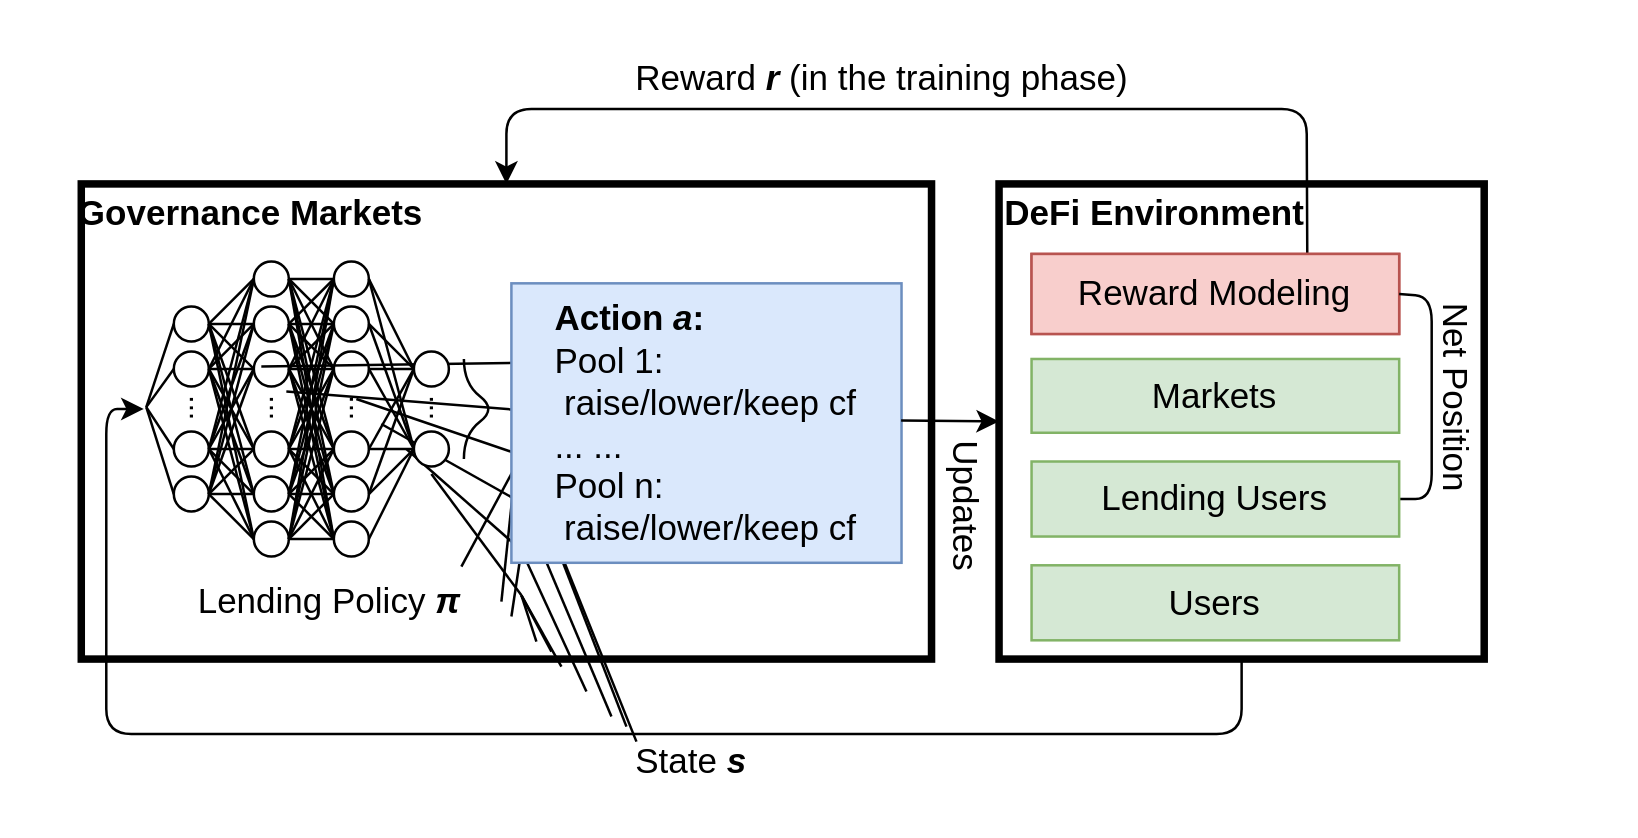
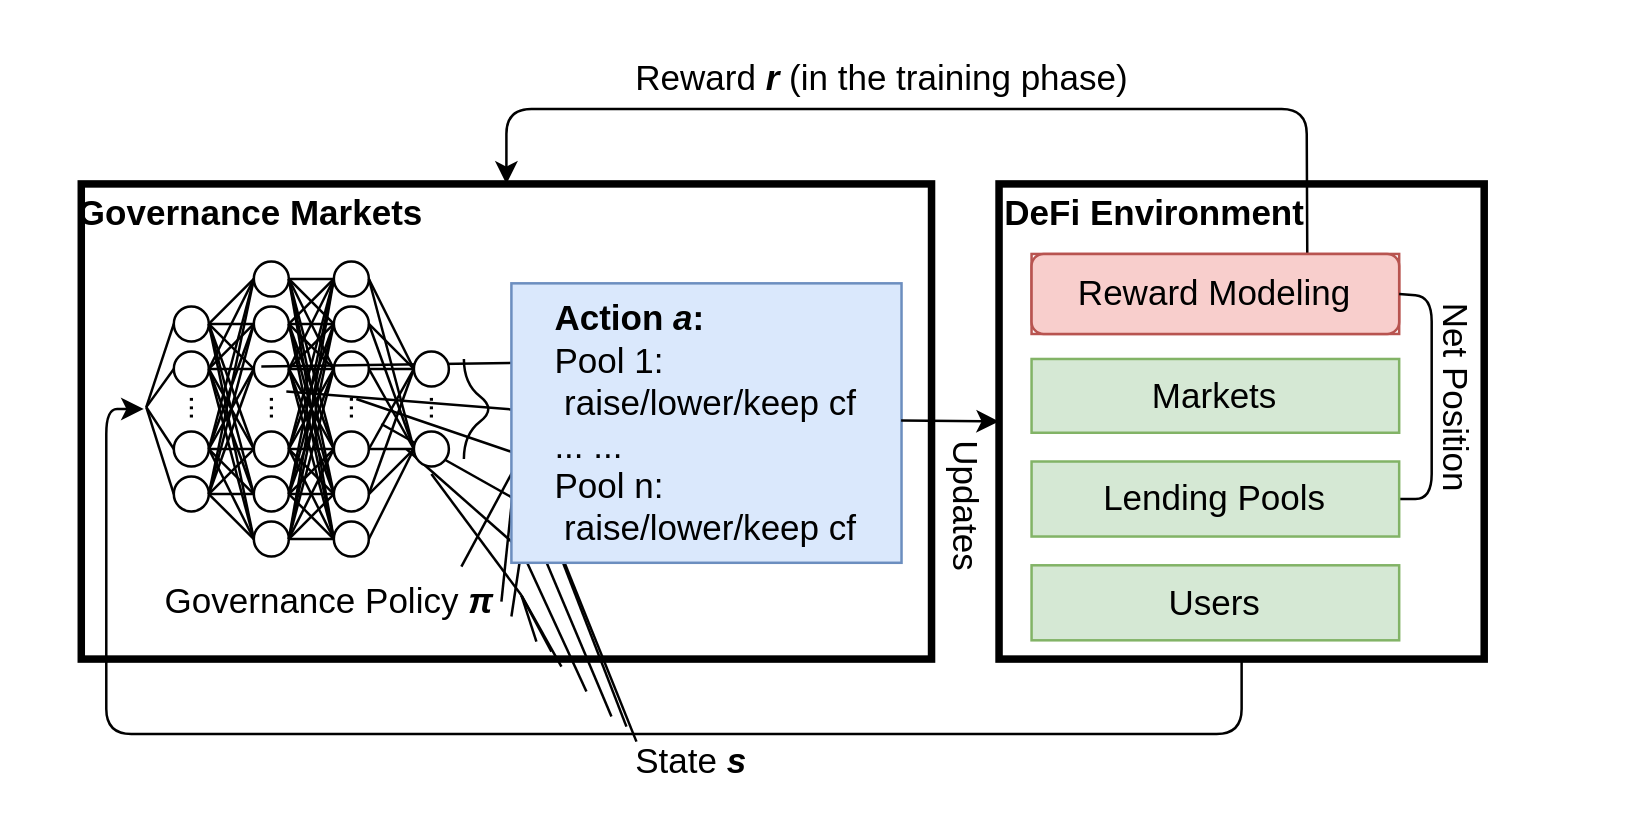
node "Reward Modeling": shape rectangle -> rounded rectangle
node "Lending Users": label "Lending Users" -> "Lending Pools"
node "Lending Policy π": label "Lending Policy π" -> "Governance Policy π"
